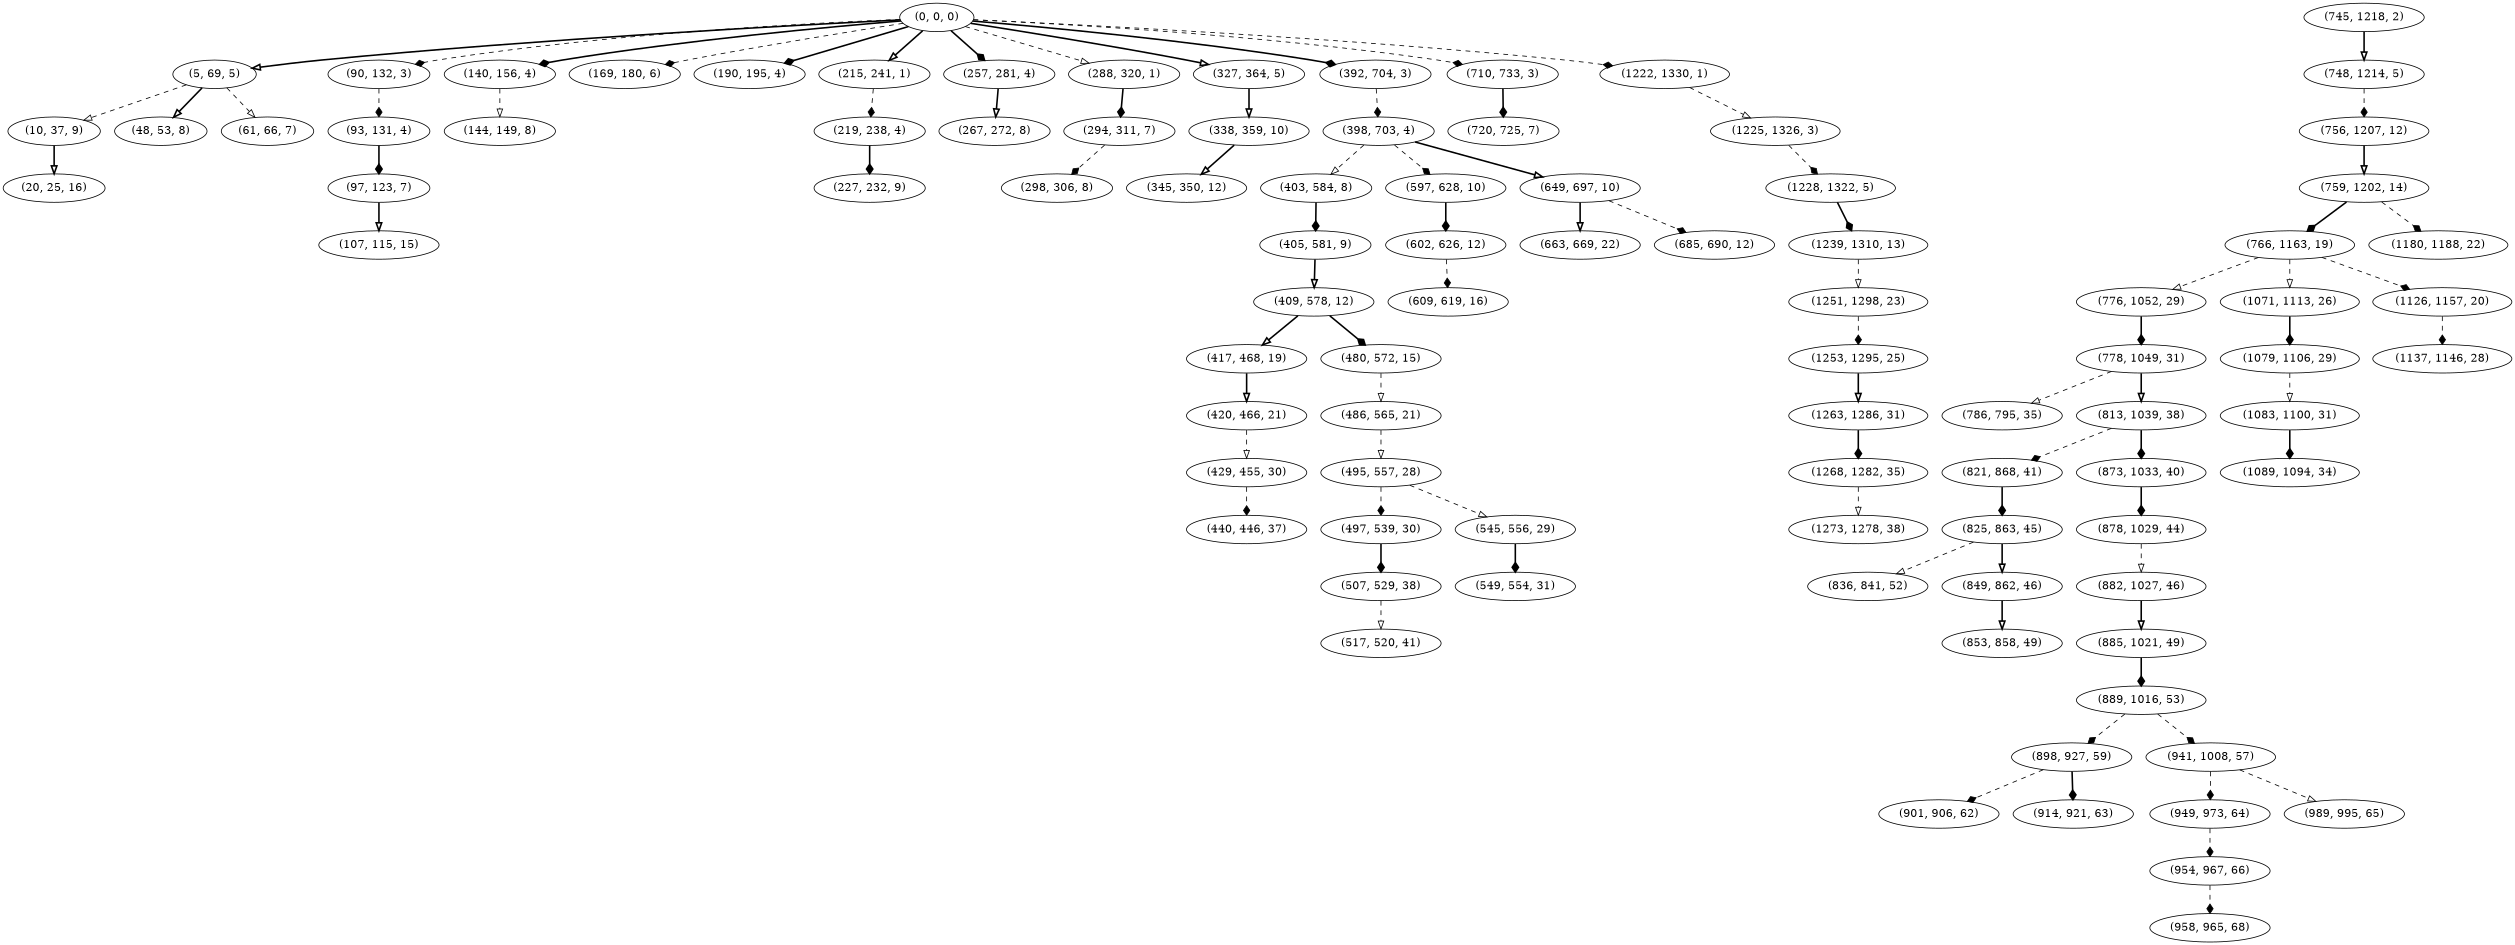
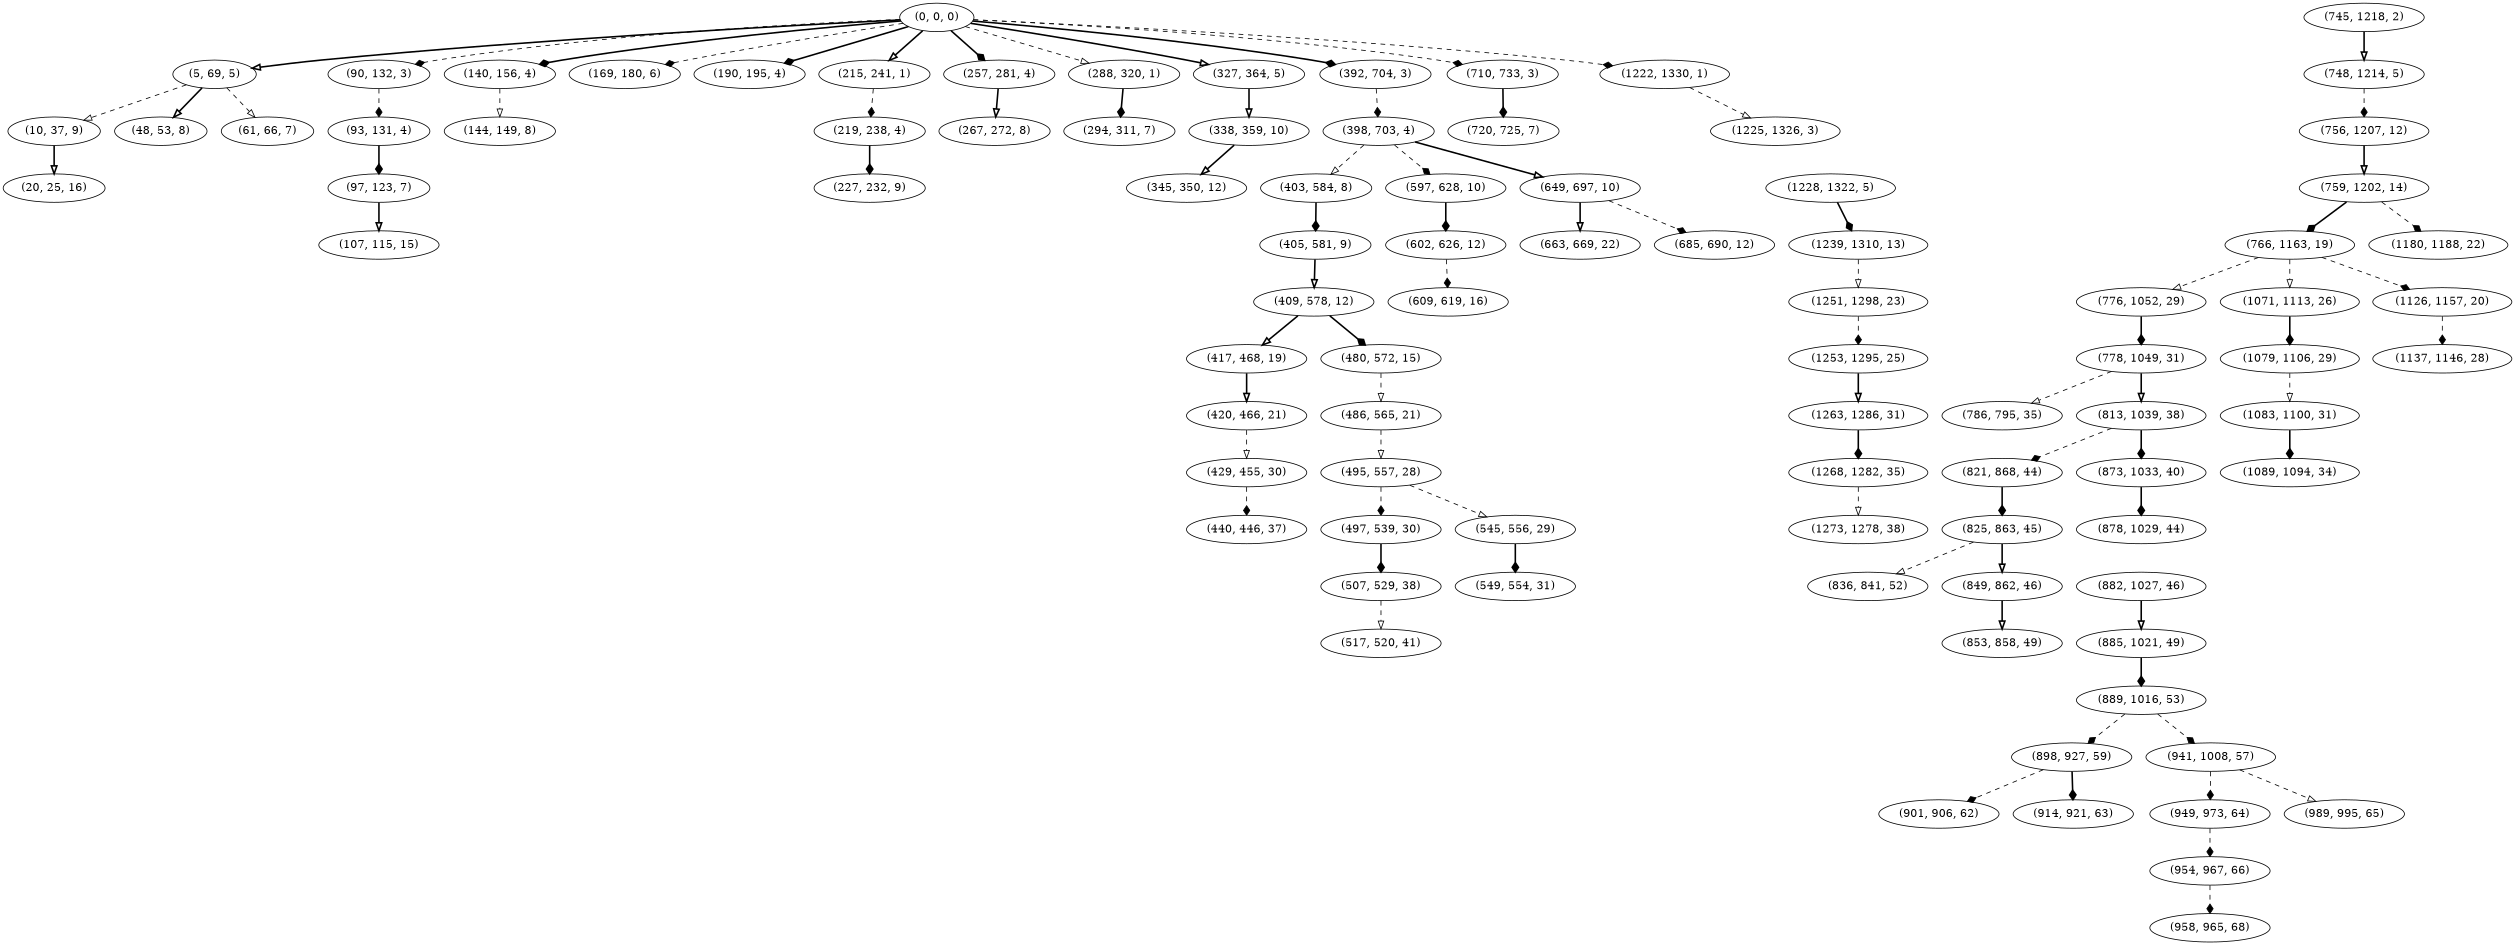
edge "(1225, 1326, 3)" -> "(1228, 1322, 5)": removed
node "(298, 306, 8)": removed
node "(821, 868, 41)": label "(821, 868, 41)" -> "(821, 868, 44)"
edge "(878, 1029, 44)" -> "(882, 1027, 46)": removed
